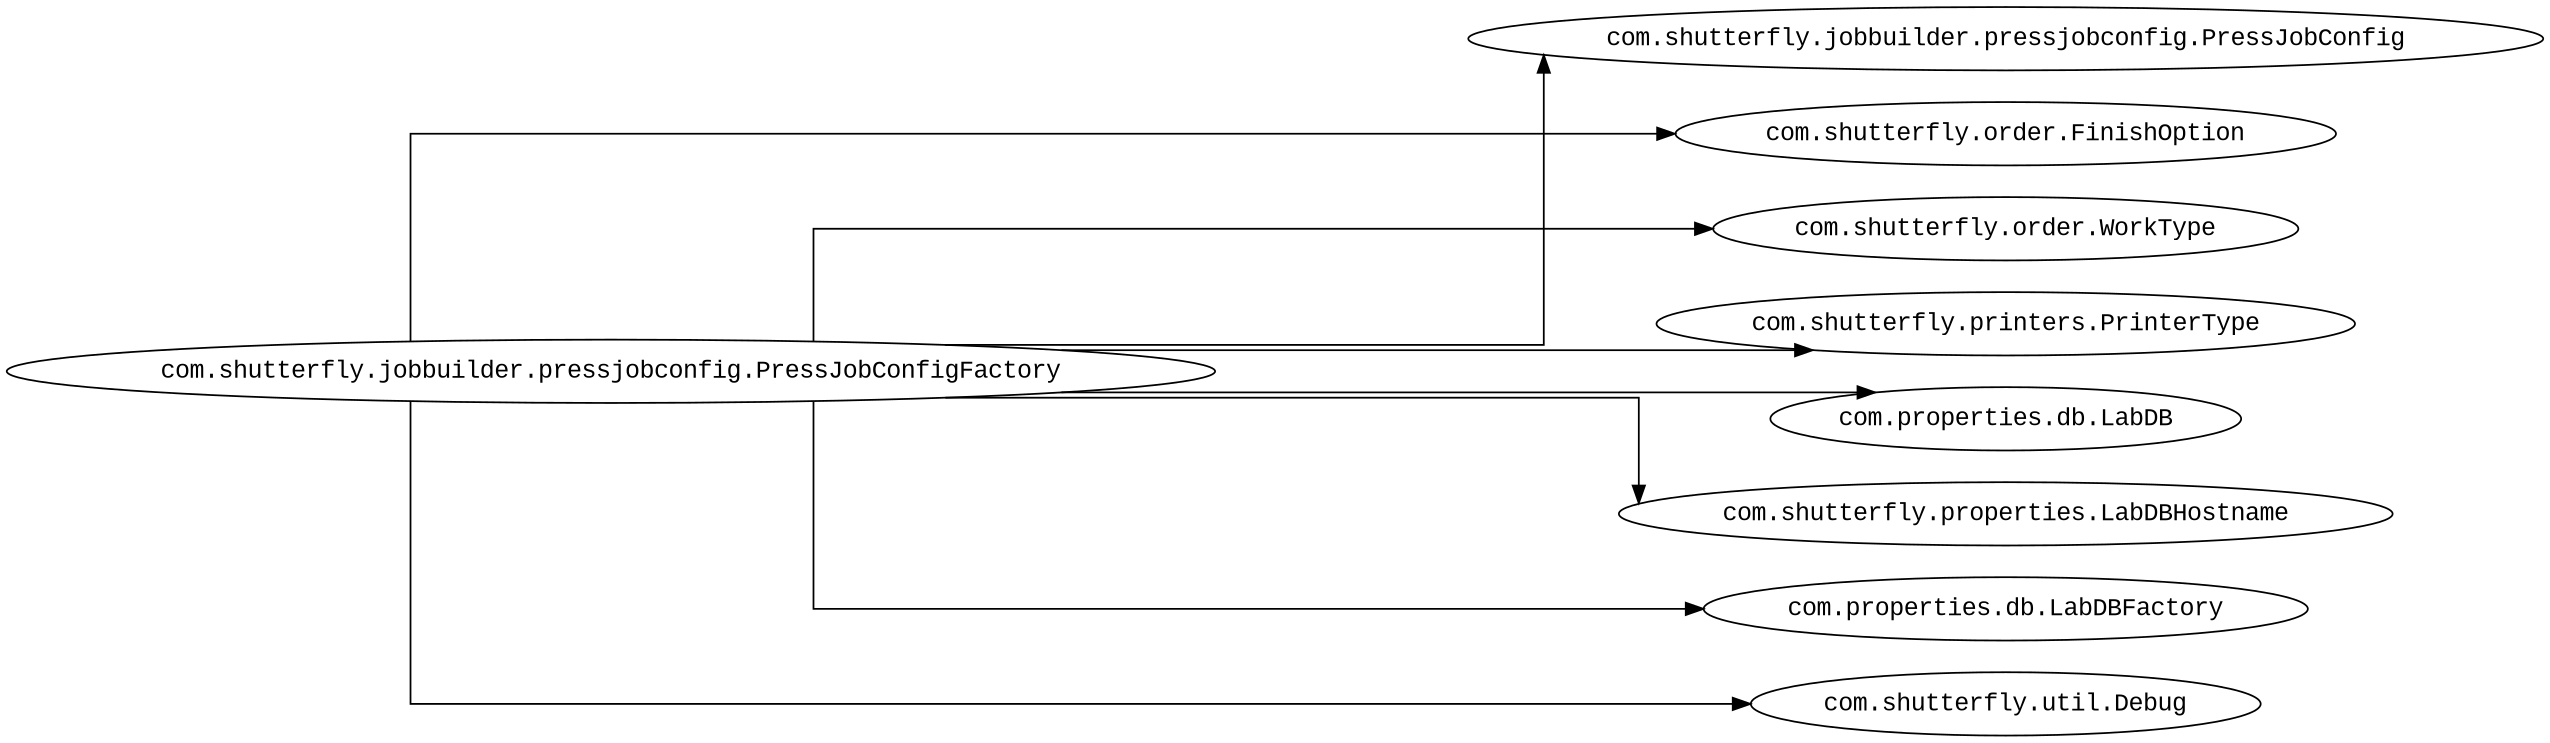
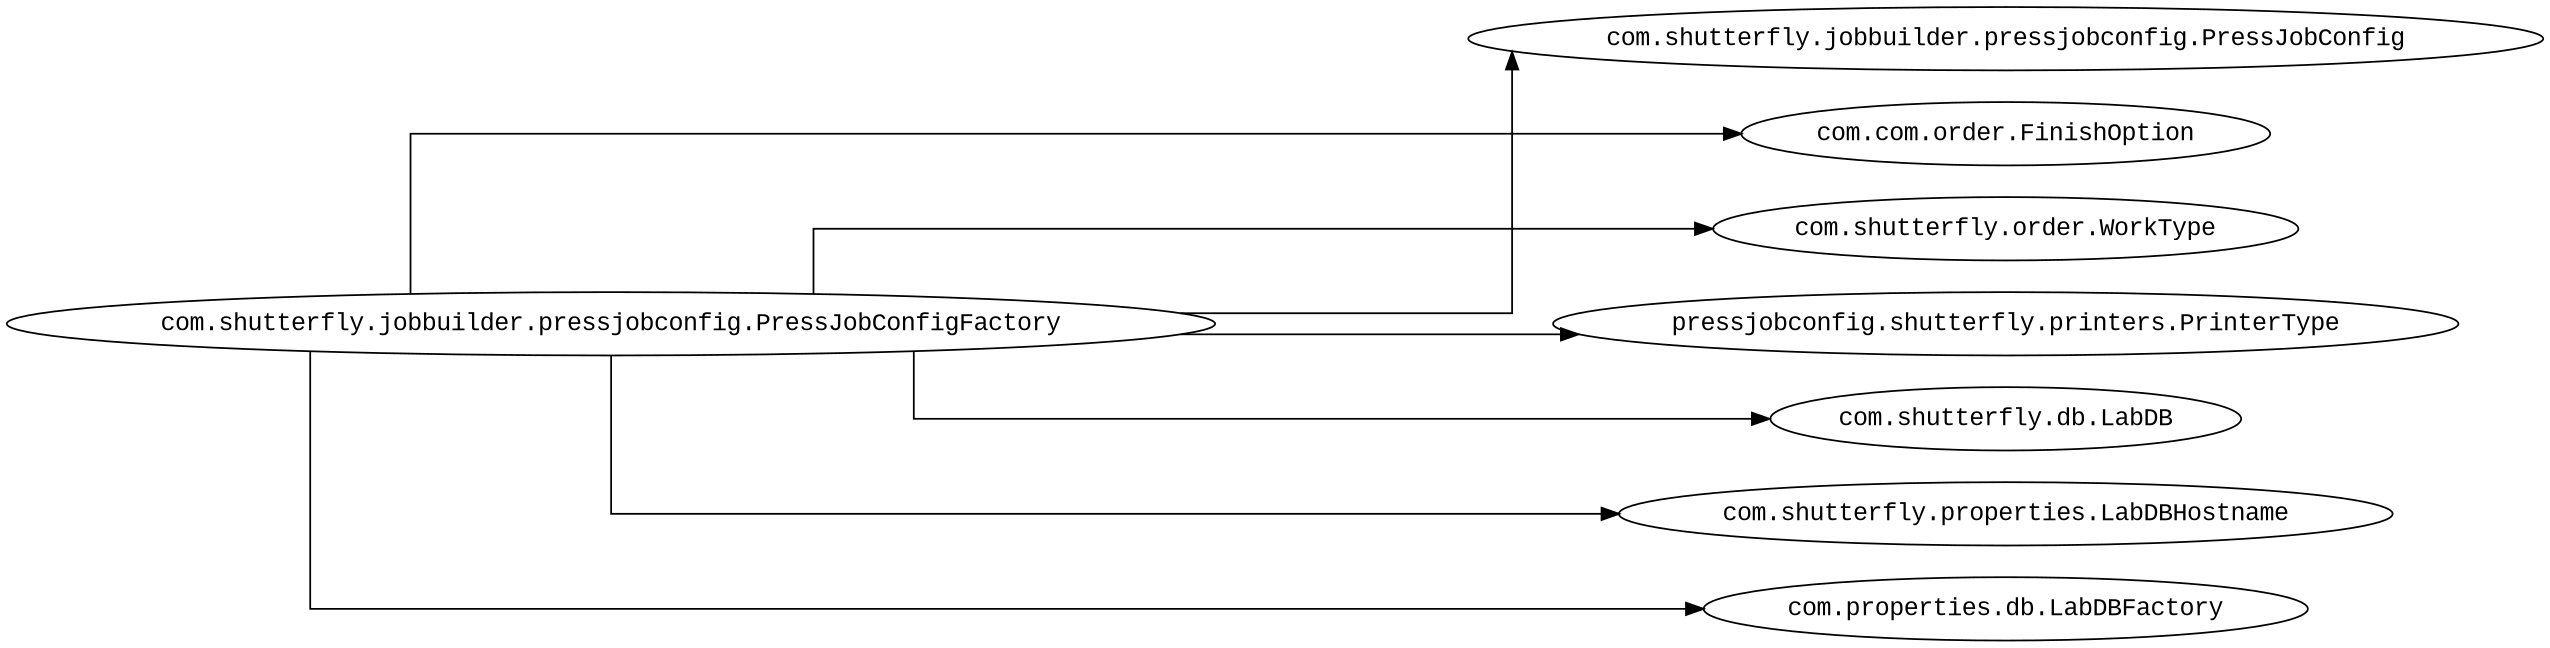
node "com.shutterfly.order.FinishOption": label "com.shutterfly.order.FinishOption" -> "com.com.order.FinishOption"
node "com.shutterfly.printers.PrinterType": label "com.shutterfly.printers.PrinterType" -> "pressjobconfig.shutterfly.printers.PrinterType"
node "com.properties.db.LabDB": label "com.properties.db.LabDB" -> "com.shutterfly.db.LabDB"
node "com.shutterfly.util.Debug": removed
